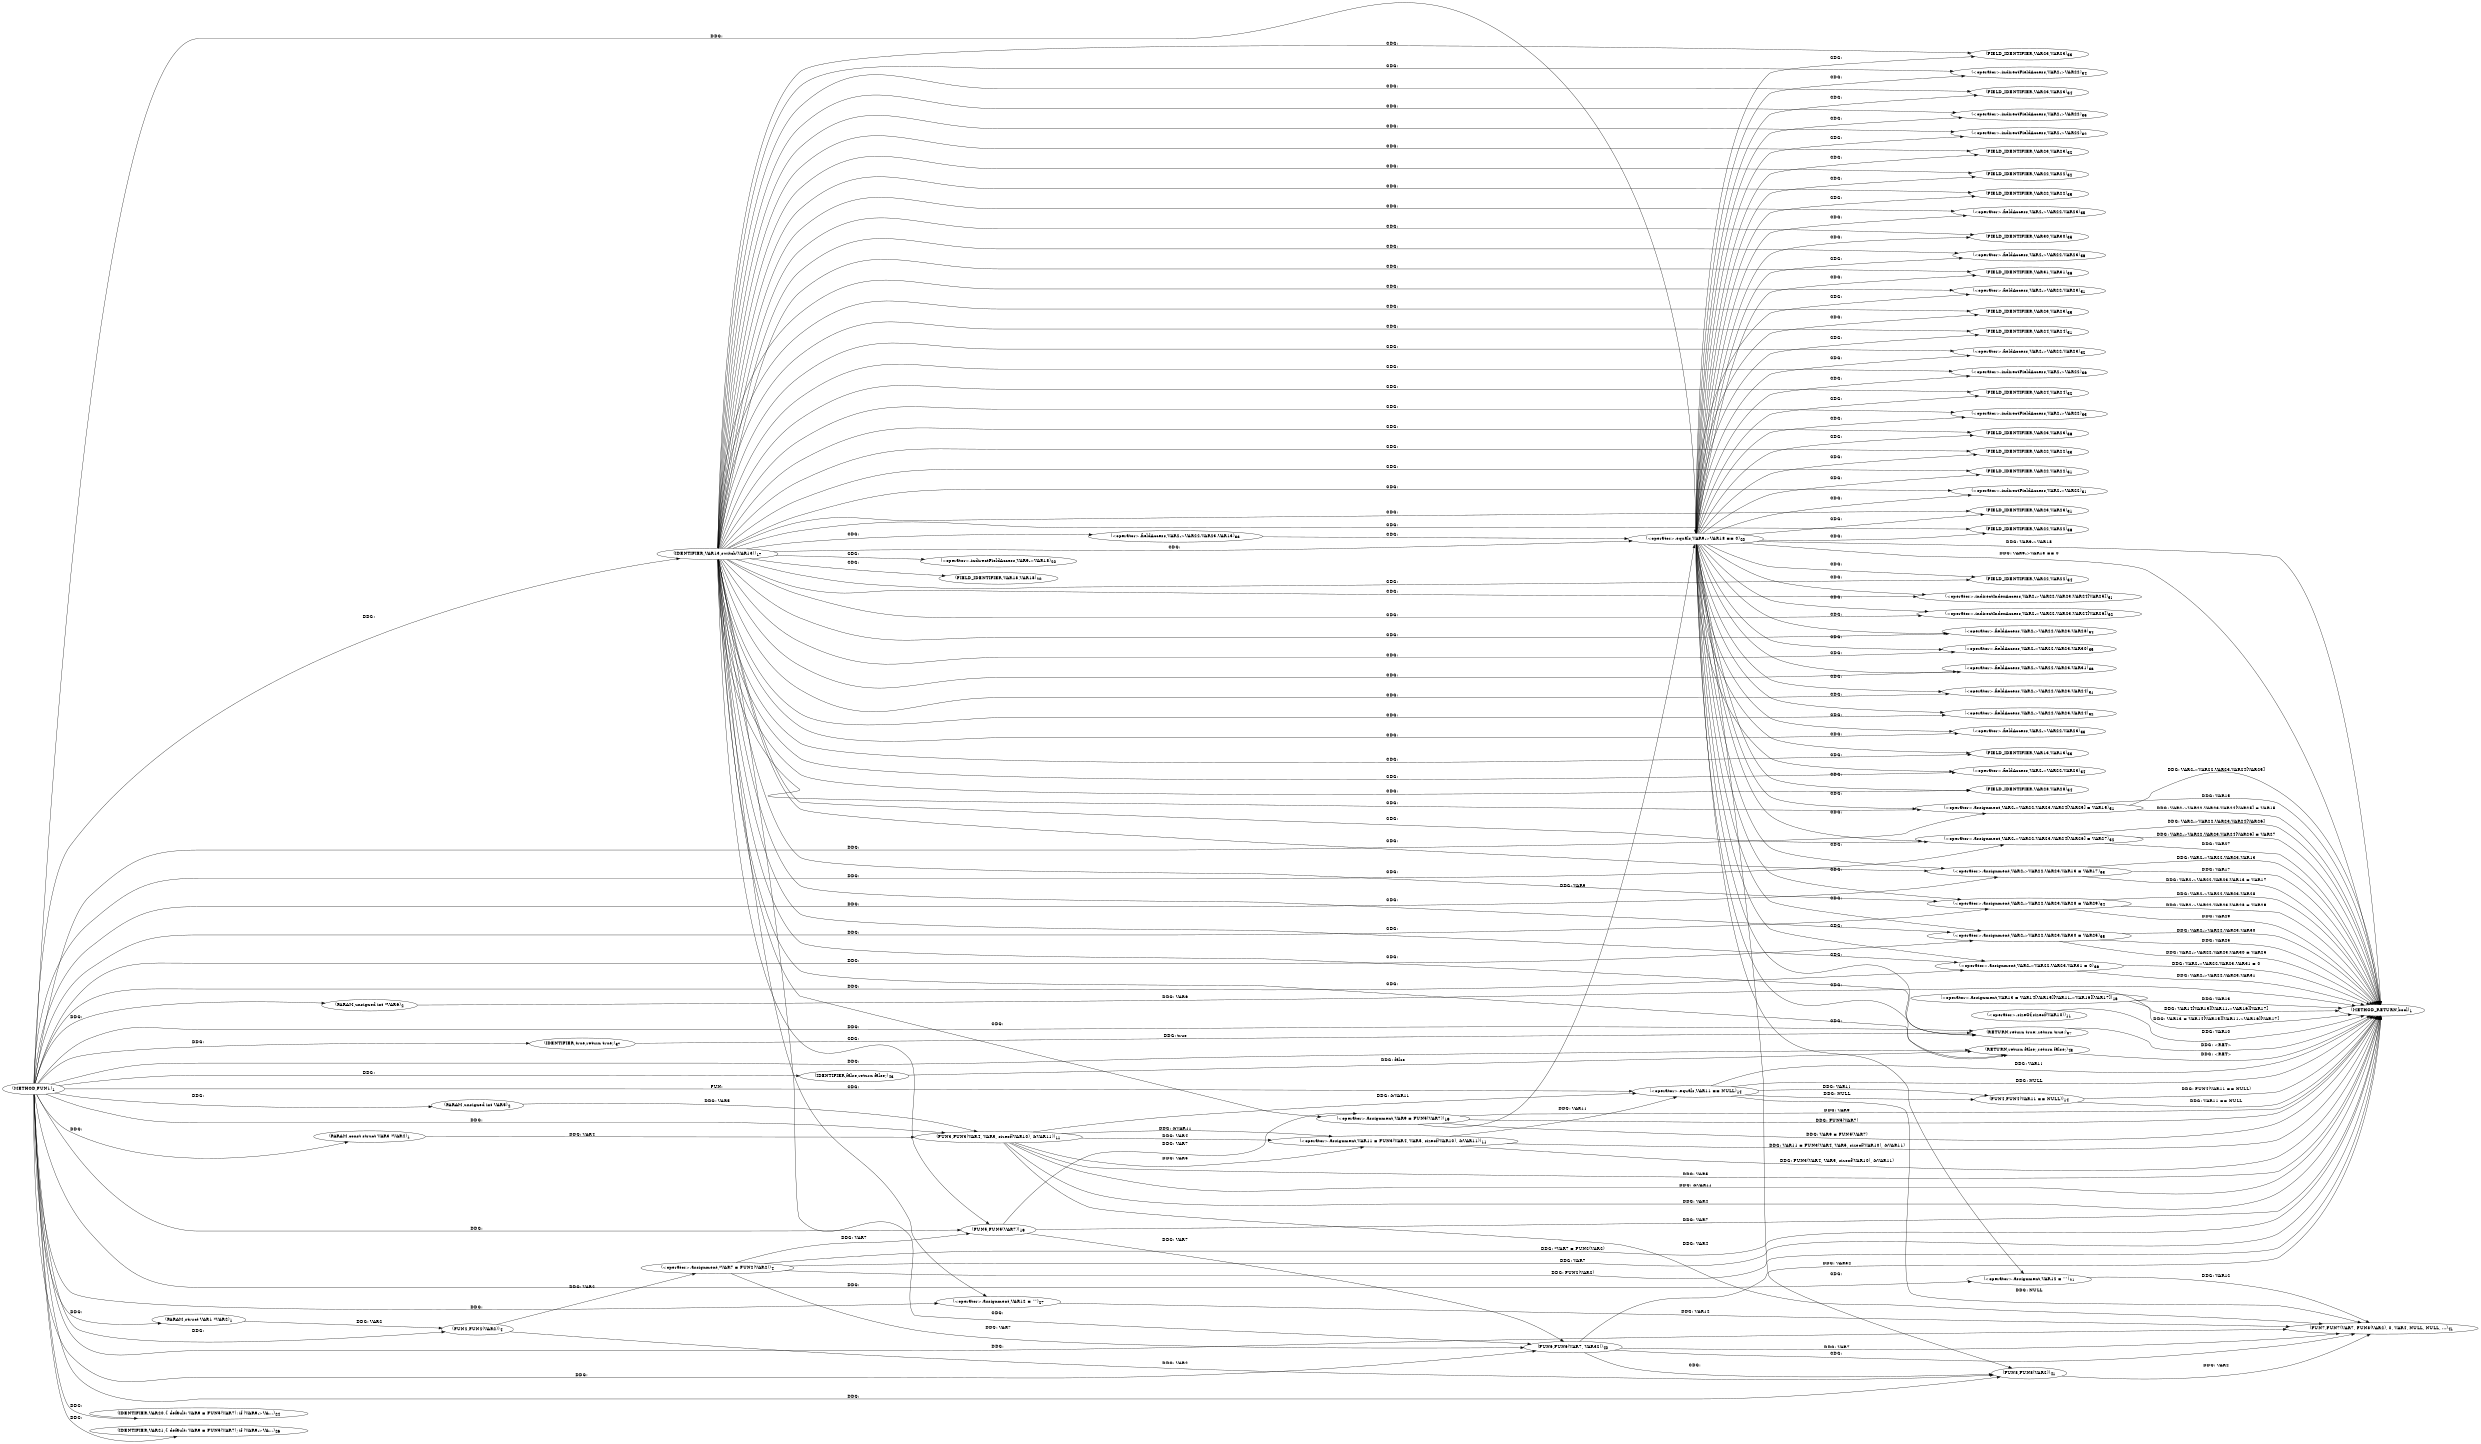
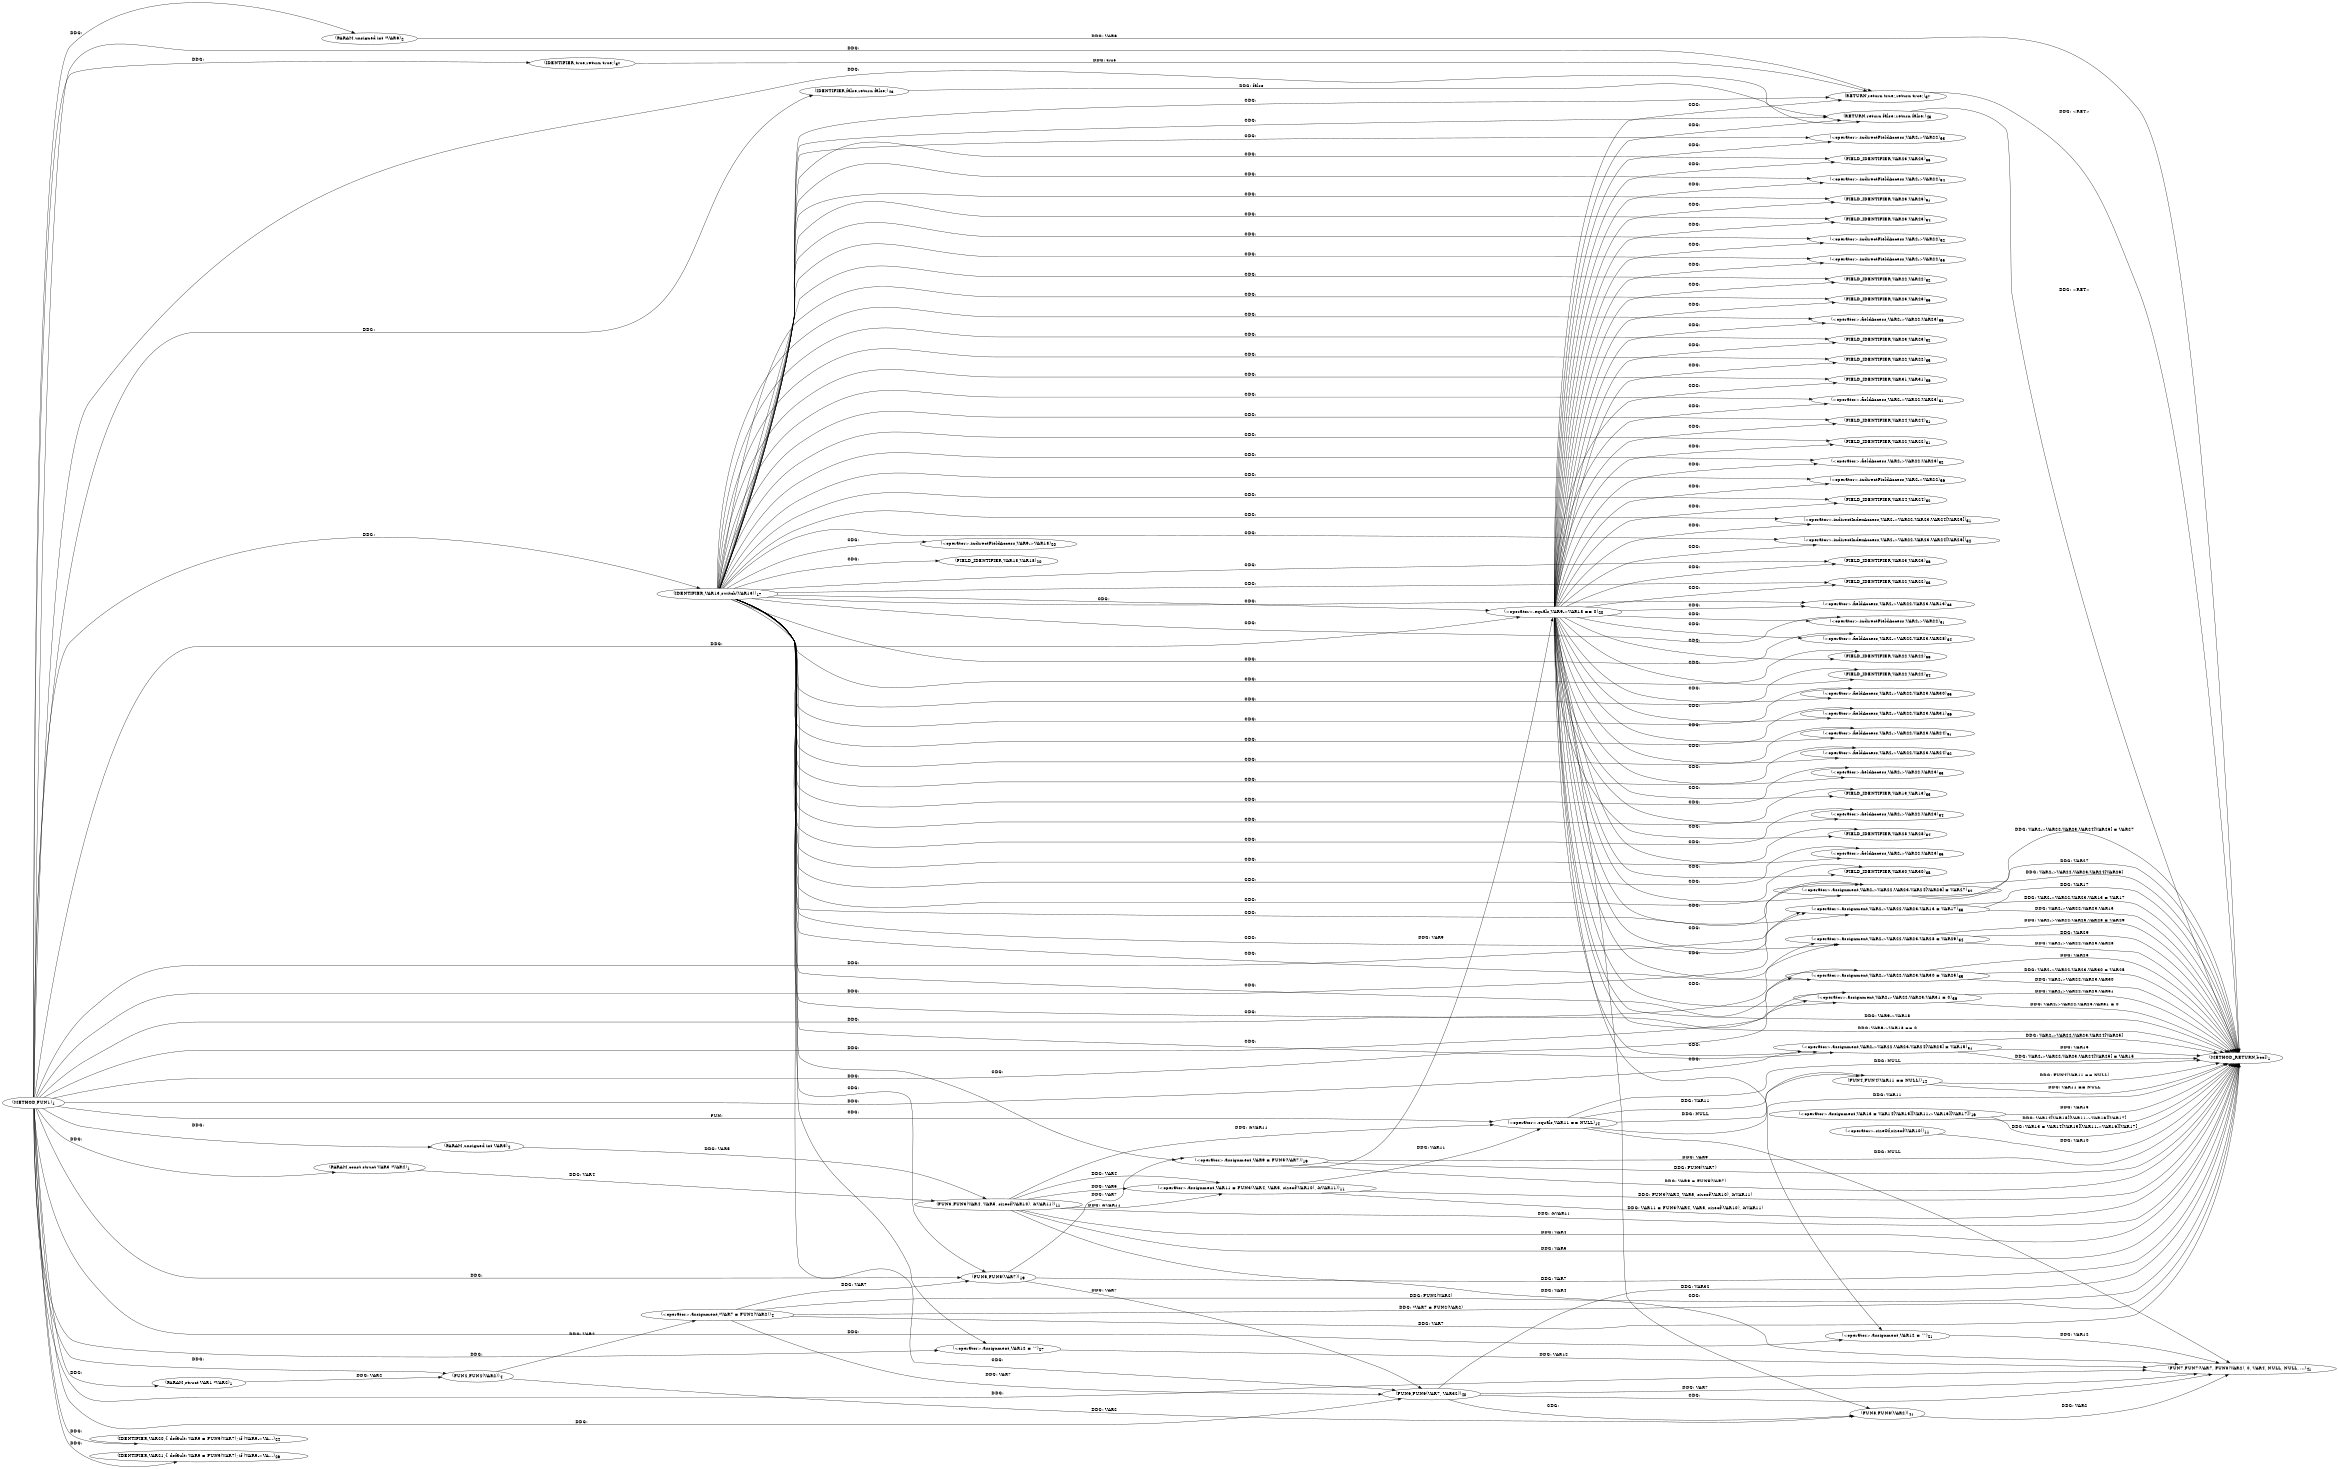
edge "(<operator>.fieldAccess,VAR2->VAR22.VAR23.VAR13)" -> "(<operator>.equals,VAR9->VAR18 == 0)": reversed
edge "(METHOD,FUN1)" -> "(FUN3,FUN3(VAR4, VAR5, sizeof(VAR10), &VAR11))": removed, label "DDG:"
edge "(METHOD,FUN1)" -> "(FUN8,FUN8(VAR2))": removed, label "DDG:"
